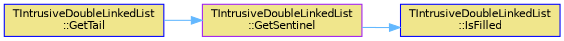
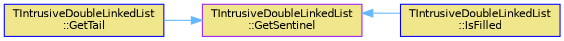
edge "TIntrusiveDoubleLinkedList ::GetSentinel" -> "TIntrusiveDoubleLinkedList ::IsFilled": reversed
